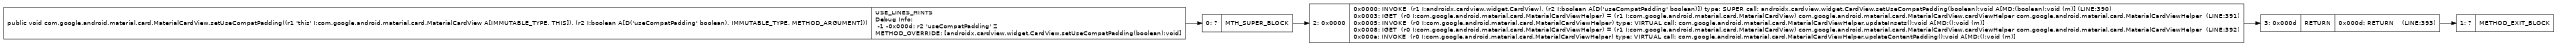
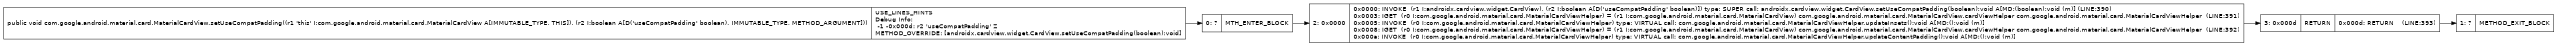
node "0: ?": text "MTH_SUPER_BLOCK" -> "MTH_ENTER_BLOCK"
